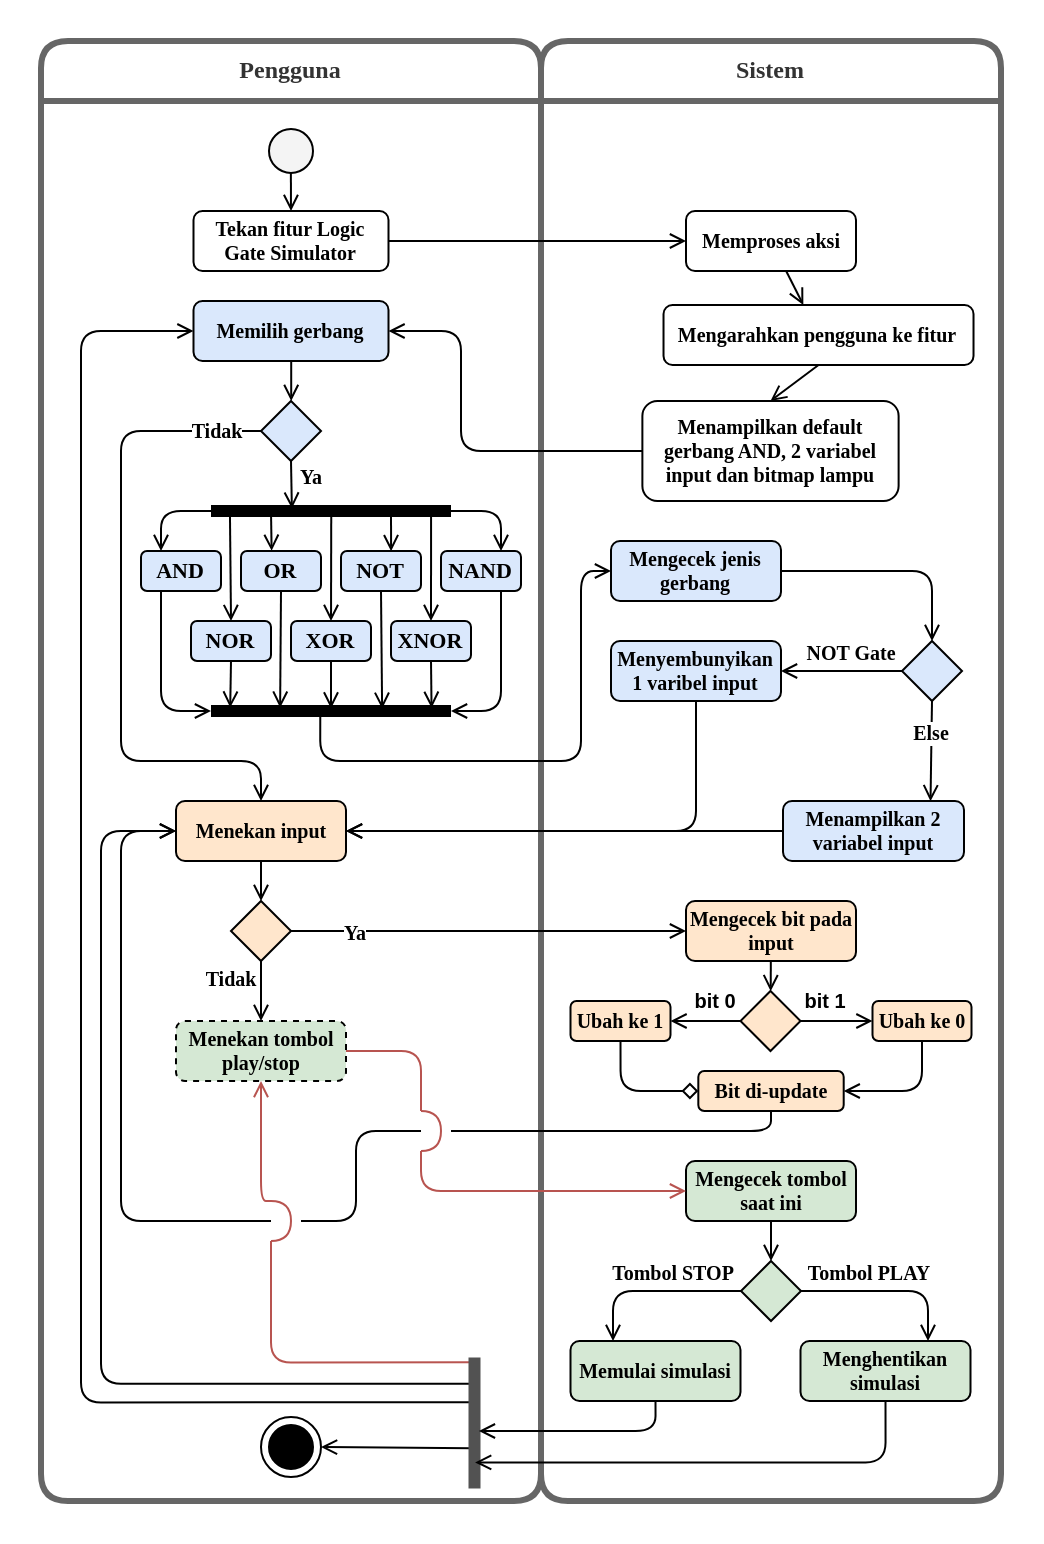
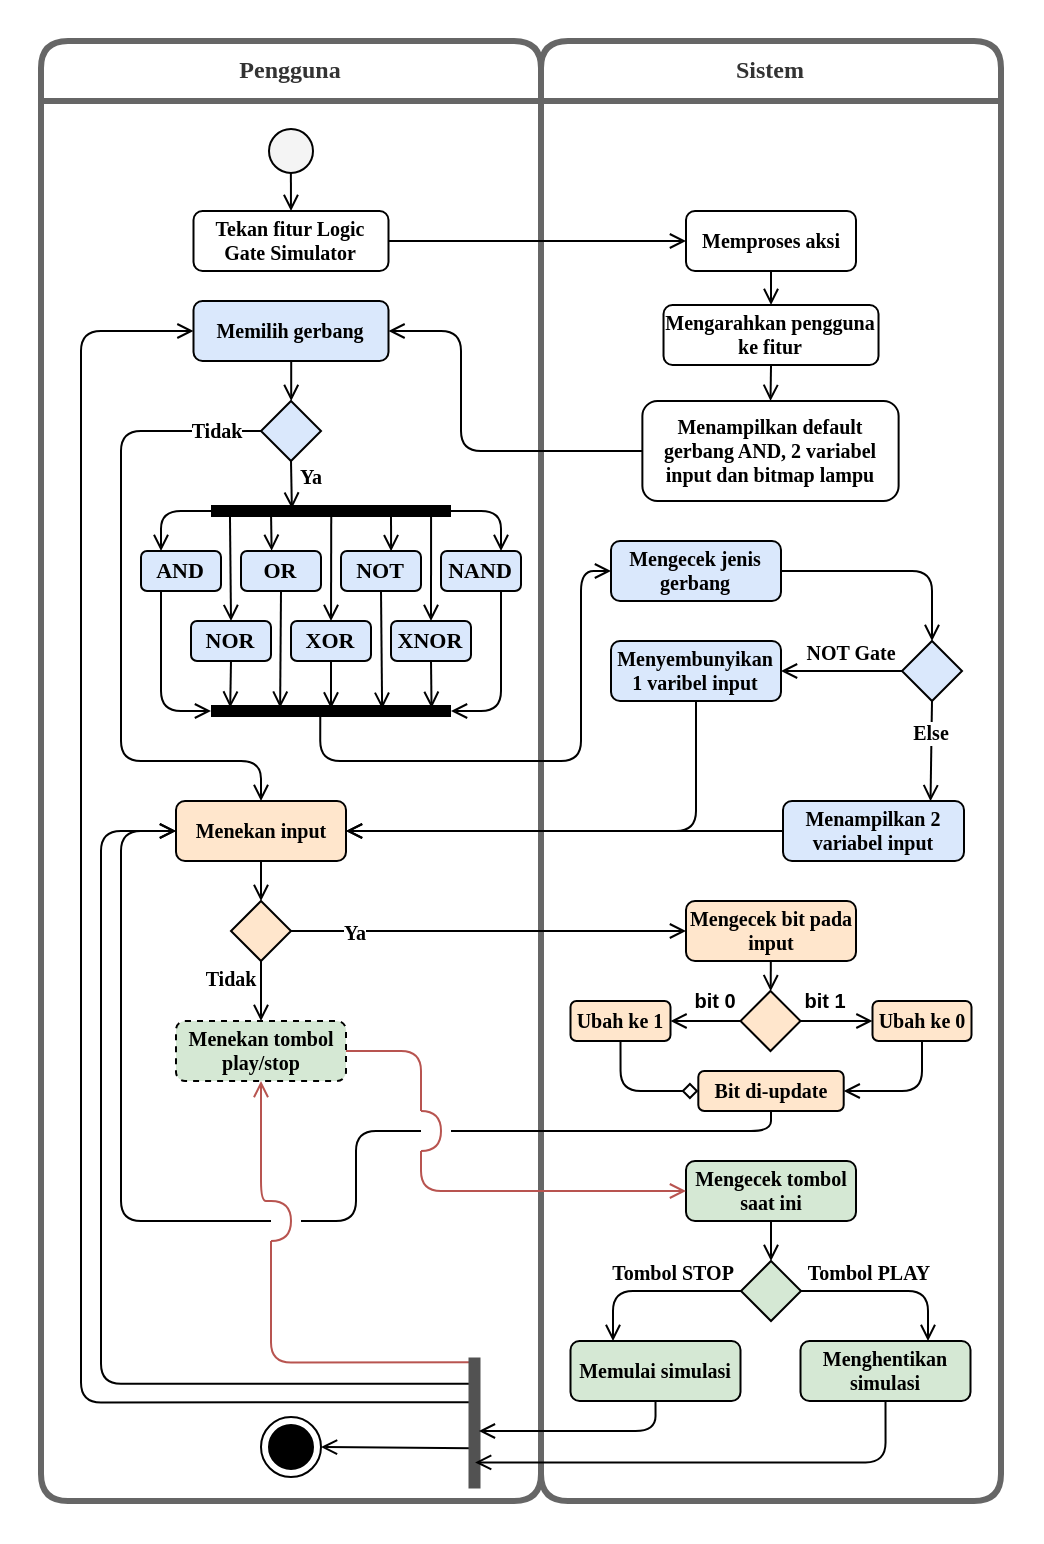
node "Mengarahkan pengguna ke fitur": size 310x60 -> 215x60
